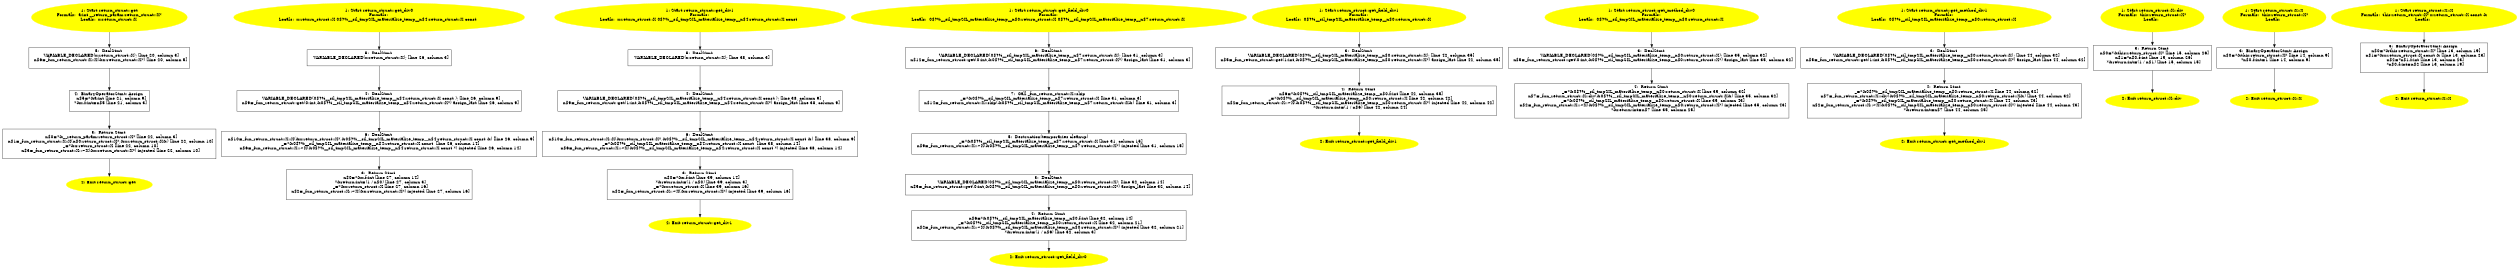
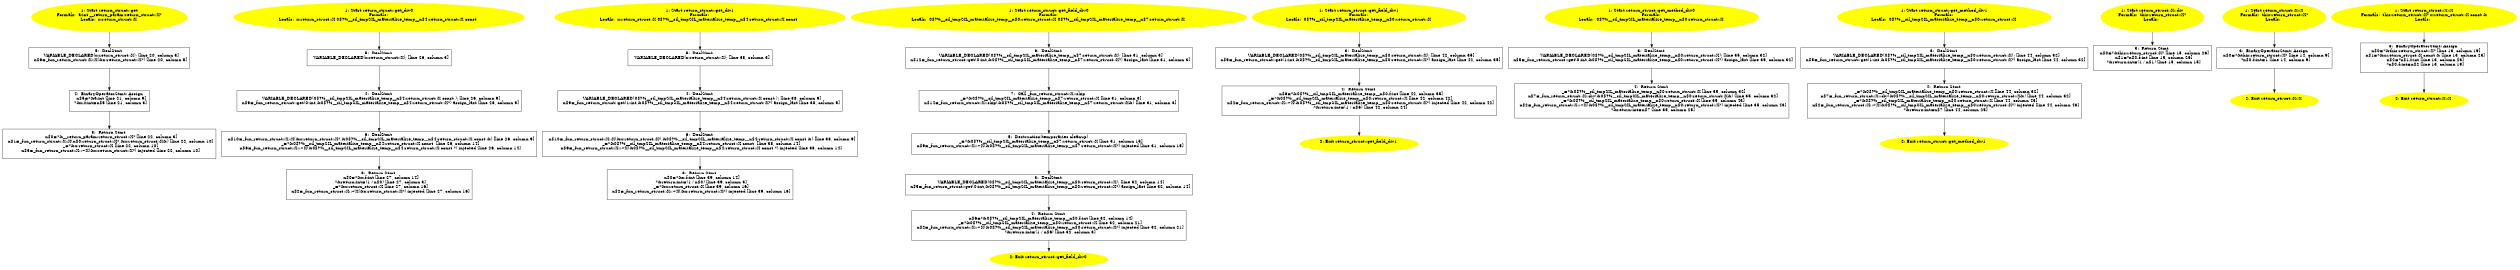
node "2: Exit return_struct::X::div": removed
node "2: Exit return_struct::get": removed
node "2: Exit return_struct::get_div1": removed
